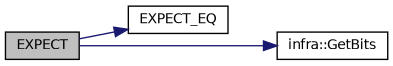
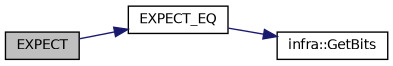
edge "EXPECT" -> "infra::GetBits": now "EXPECT_EQ" -> "infra::GetBits"
